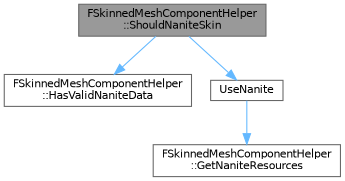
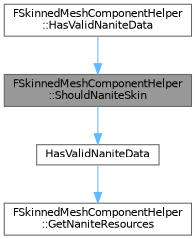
edge "FSkinnedMeshComponentHelper ::ShouldNaniteSkin" -> "FSkinnedMeshComponentHelper ::HasValidNaniteData": reversed
node "UseNanite": label "UseNanite" -> "HasValidNaniteData"
